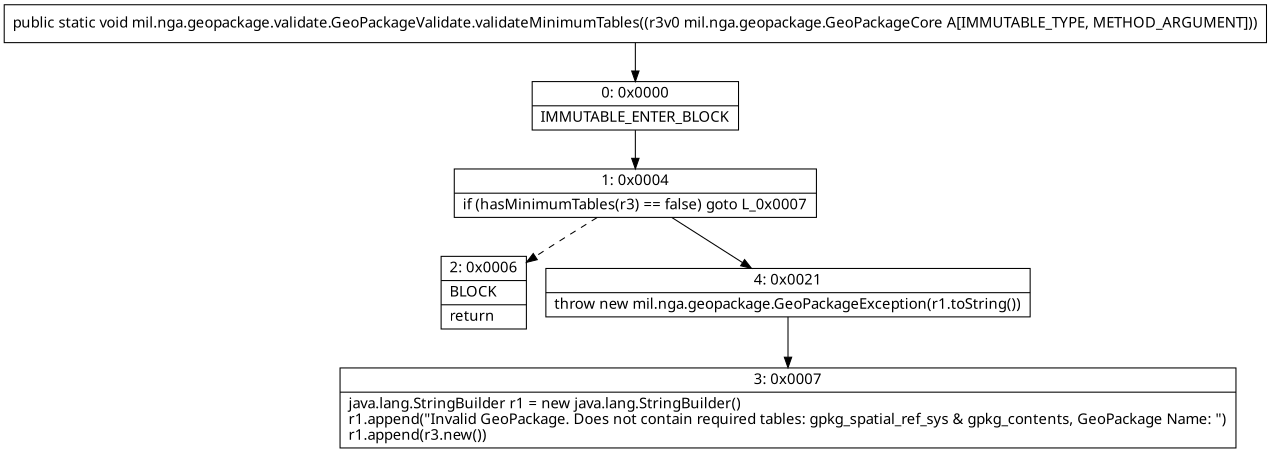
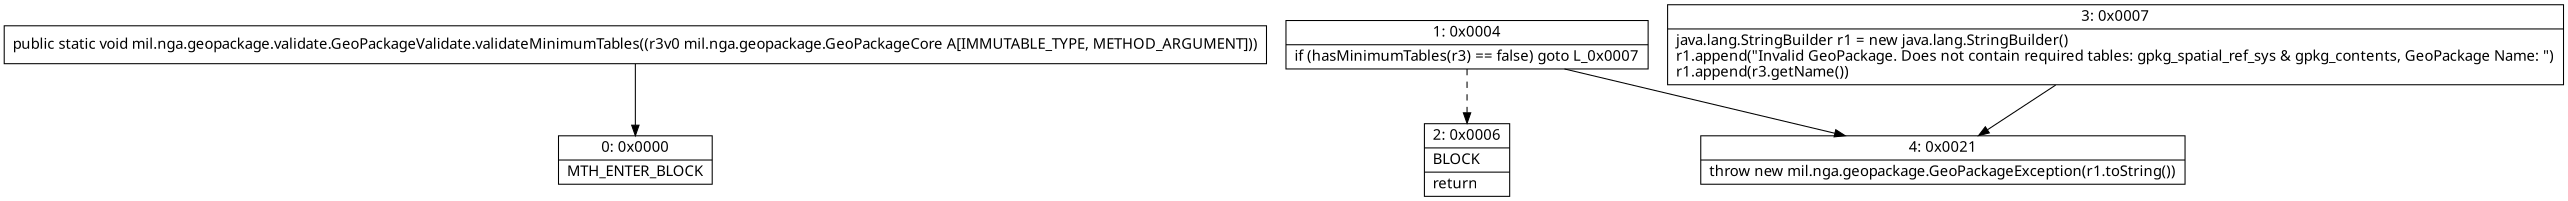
node "0: 0x0000": text "IMMUTABLE_ENTER_BLOCK" -> "MTH_ENTER_BLOCK"
edge "0: 0x0000" -> "1: 0x0004": removed
edge "4: 0x0021" -> "3: 0x0007": reversed
node "3: 0x0007": text "r1.append(r3.new())" -> "r1.append(r3.getName())"
